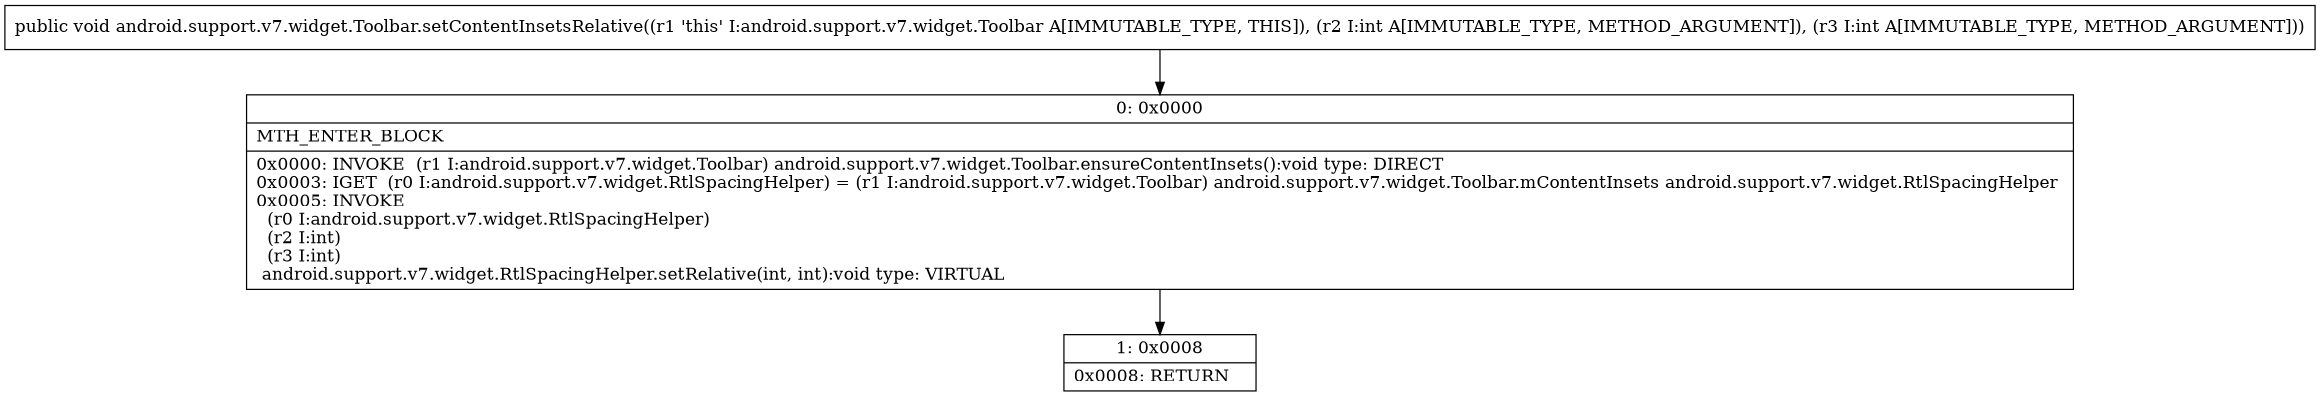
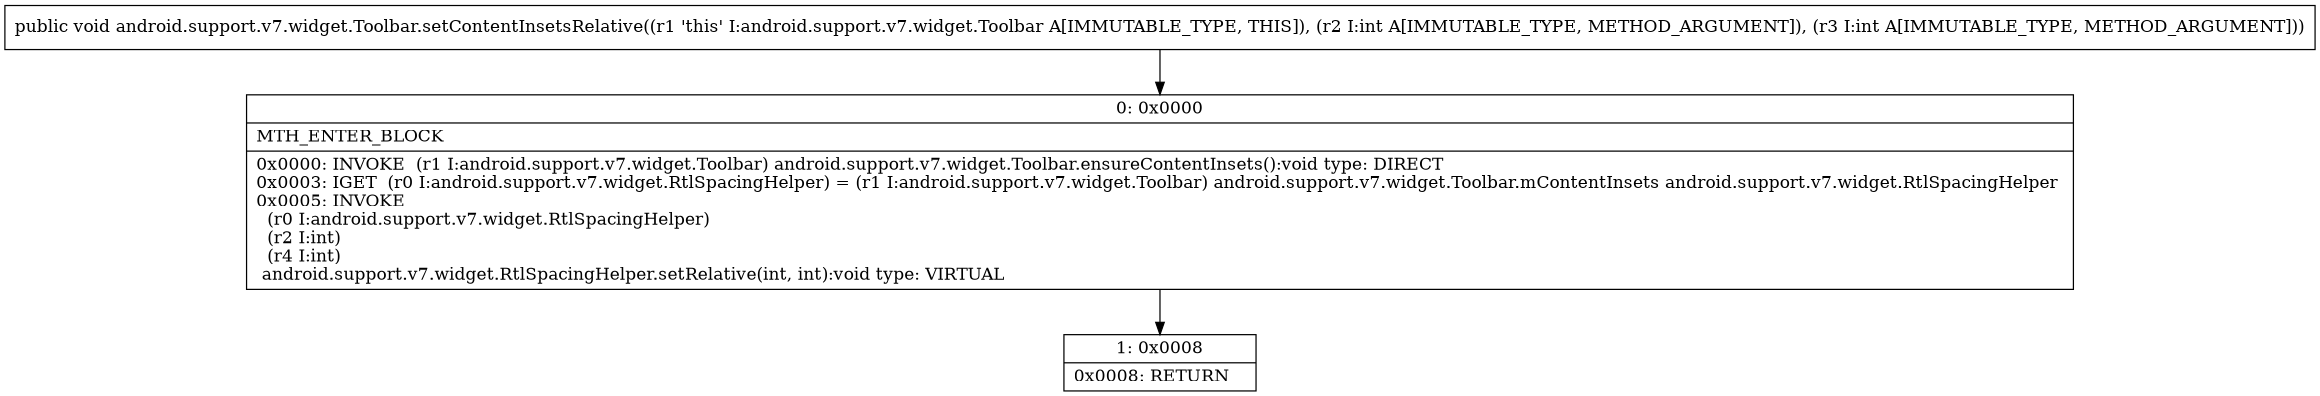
node "0: 0x0000": text "(r3 I:int)" -> "(r4 I:int)"
